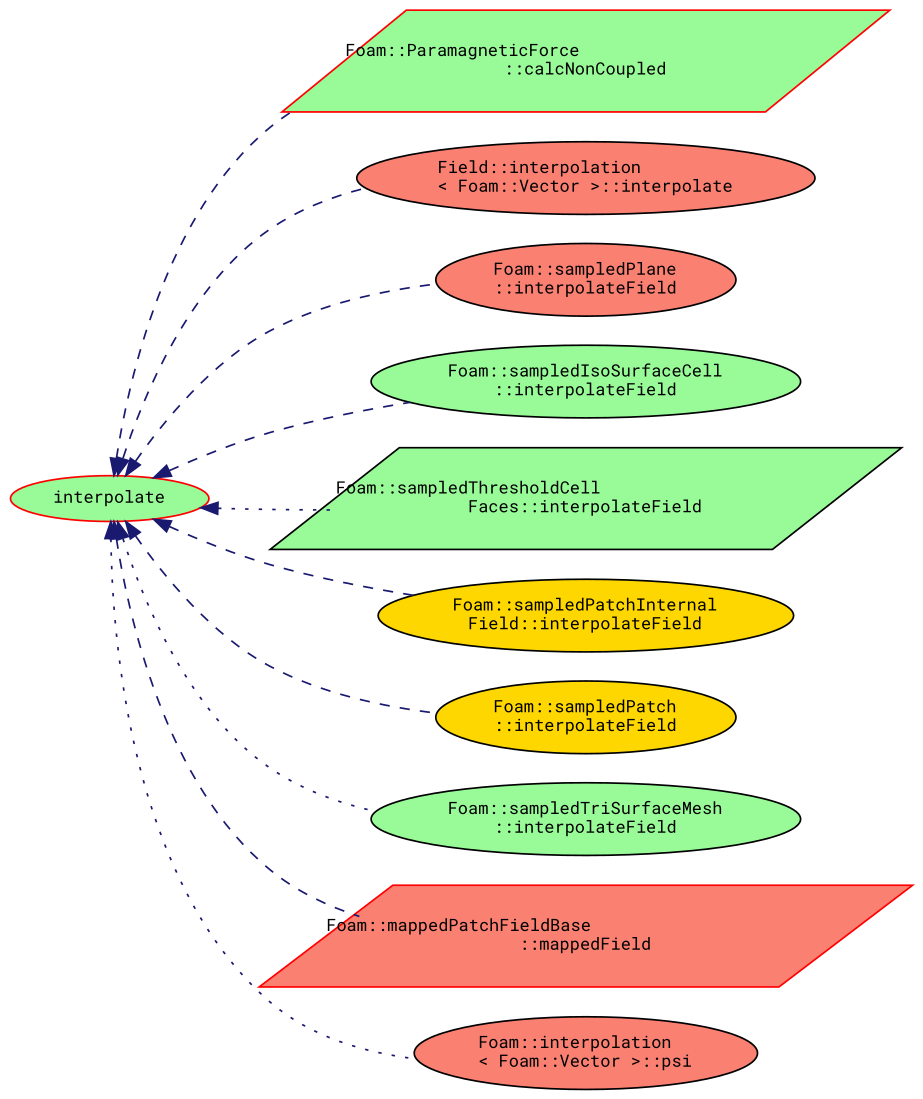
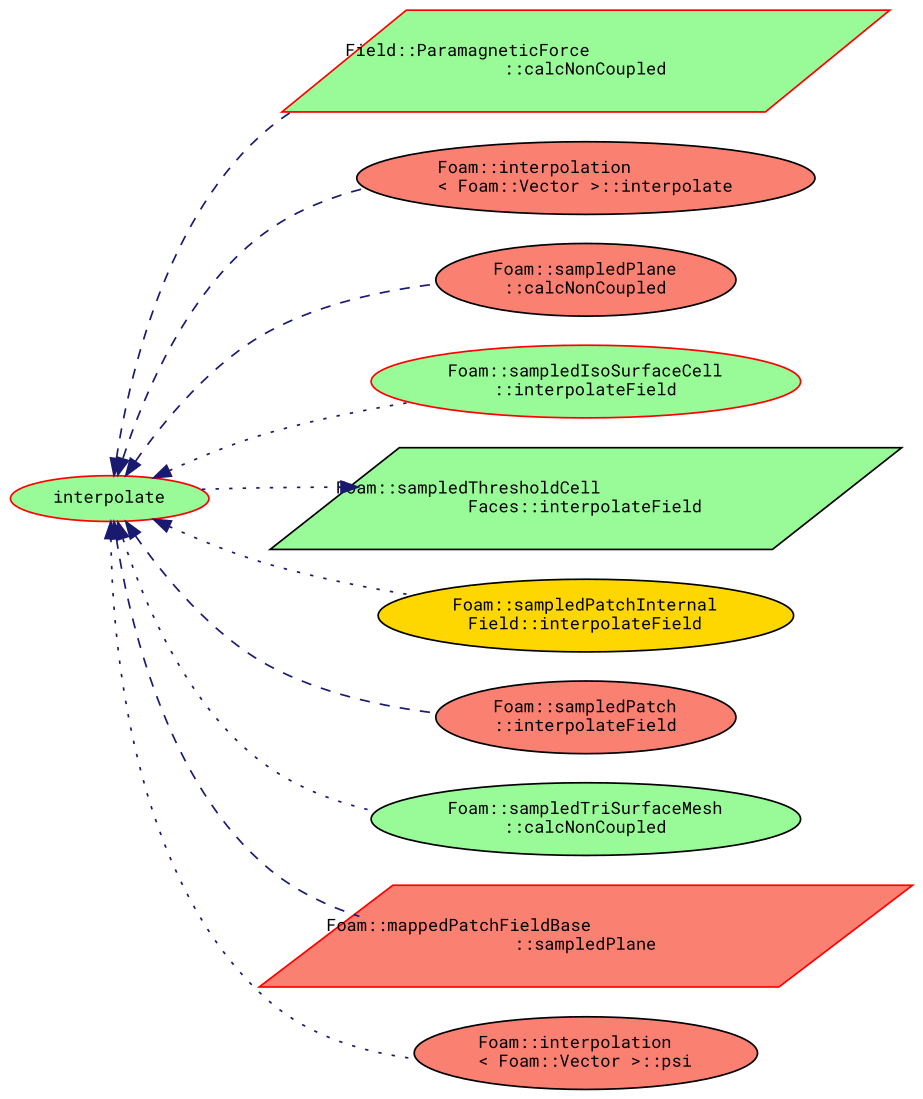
node "Foam::ParamagneticForce ::calcNonCoupled": label "Foam::ParamagneticForce ::calcNonCoupled" -> "Field::ParamagneticForce ::calcNonCoupled"
node "Field::interpolation < Foam::Vector >::interpolate": label "Field::interpolation < Foam::Vector >::interpolate" -> "Foam::interpolation < Foam::Vector >::interpolate"
node "Foam::sampledPlane ::interpolateField": label "Foam::sampledPlane ::interpolateField" -> "Foam::sampledPlane ::calcNonCoupled"
node "Foam::sampledIsoSurfaceCell ::interpolateField": color black -> red
edge "Foam::sampledIsoSurfaceCell ::interpolateField" -> "interpolate": style dashed -> dotted
edge "Foam::sampledThresholdCell Faces::interpolateField" -> "interpolate": reversed
edge "Foam::sampledPatchInternal Field::interpolateField" -> "interpolate": style dashed -> dotted
node "Foam::sampledPatch ::interpolateField": fillcolor gold -> salmon
node "Foam::sampledTriSurfaceMesh ::interpolateField": label "Foam::sampledTriSurfaceMesh ::interpolateField" -> "Foam::sampledTriSurfaceMesh ::calcNonCoupled"
node "Foam::mappedPatchFieldBase ::mappedField": label "Foam::mappedPatchFieldBase ::mappedField" -> "Foam::mappedPatchFieldBase ::sampledPlane"
